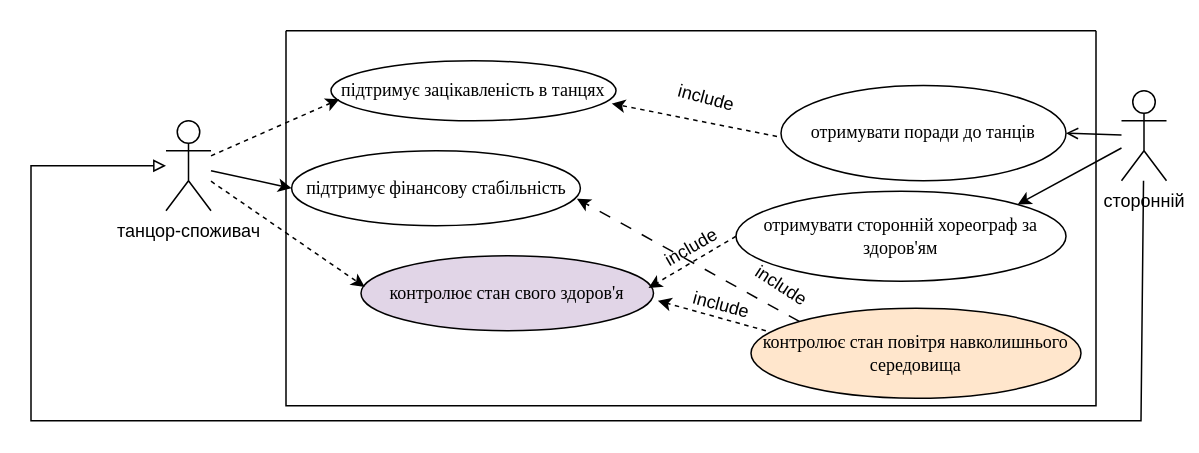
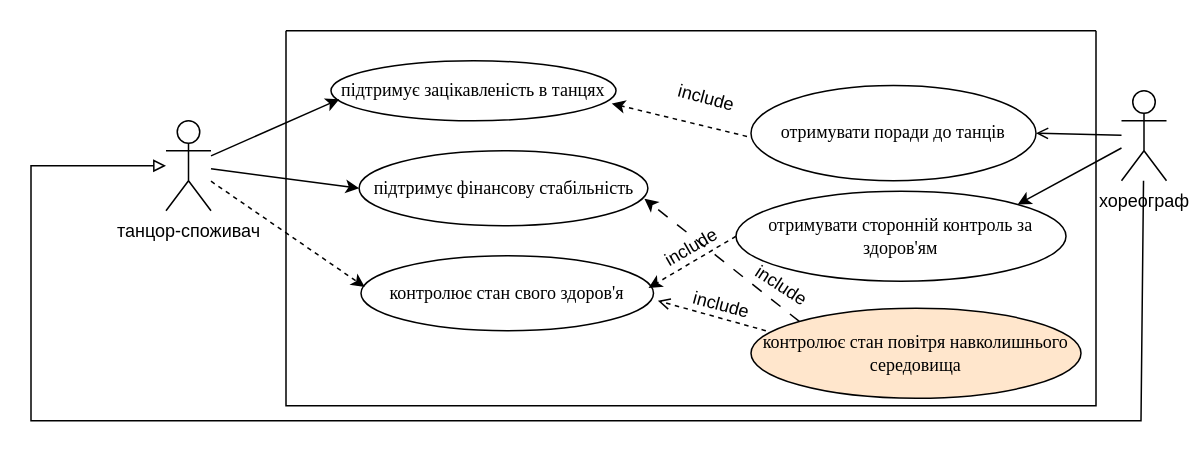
edge "танцор-споживач" -> "підтримує зацікавленість в танцях": style dashed -> solid
node "отримувати поради до танців": moved (923, 133) -> (893, 133)
node "підтримує фінансову стабільність": moved (436, 188) -> (503, 188)
node "сторонній": label "сторонній" -> "хореограф"
node "отримувати сторонній хореограф за здоров'ям": label "отримувати сторонній хореограф за здоров'ям" -> "отримувати сторонній контроль за здоров'ям"
node "контролює стан свого здоров'я": fillcolor #e1d5e7 -> #ffffff
edge "контролює стан повітря навколишнього середовища" -> "контролює стан свого здоров'я": arrowhead classic -> open
